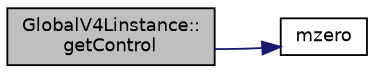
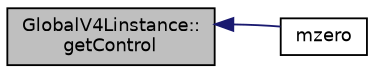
edge "GlobalV4Linstance:: getControl" -> "mzero": reversed
